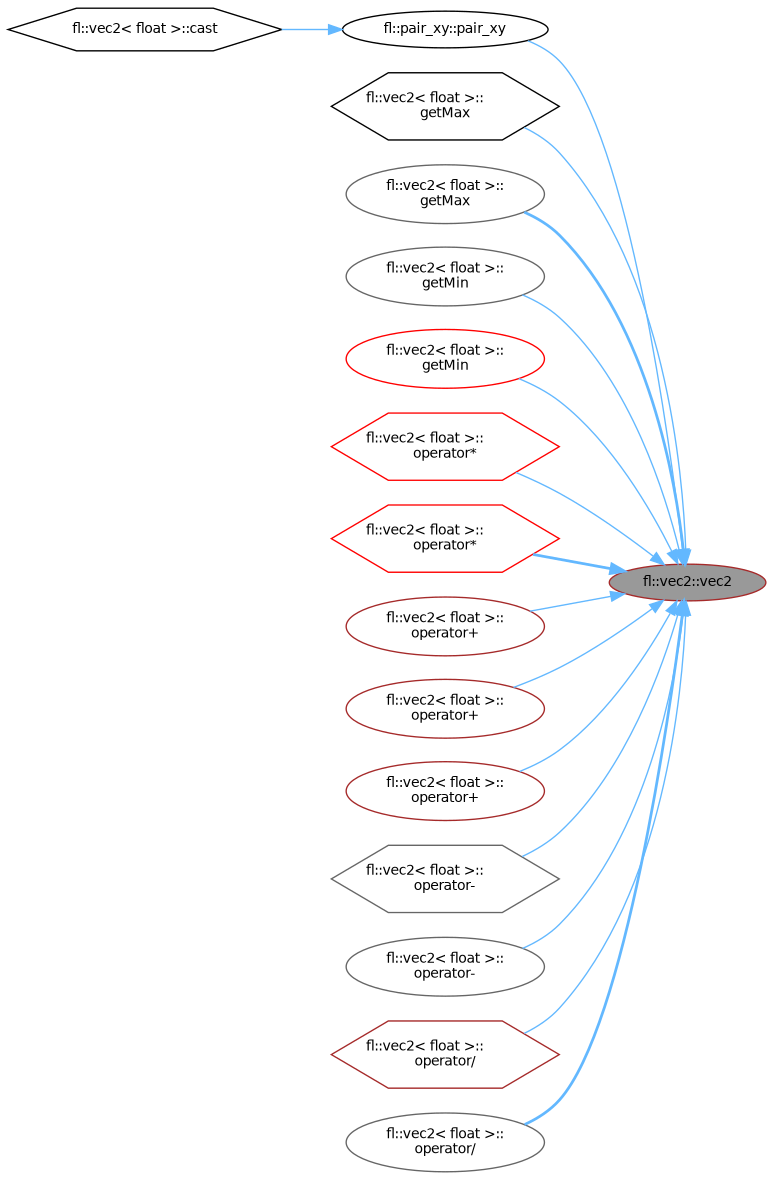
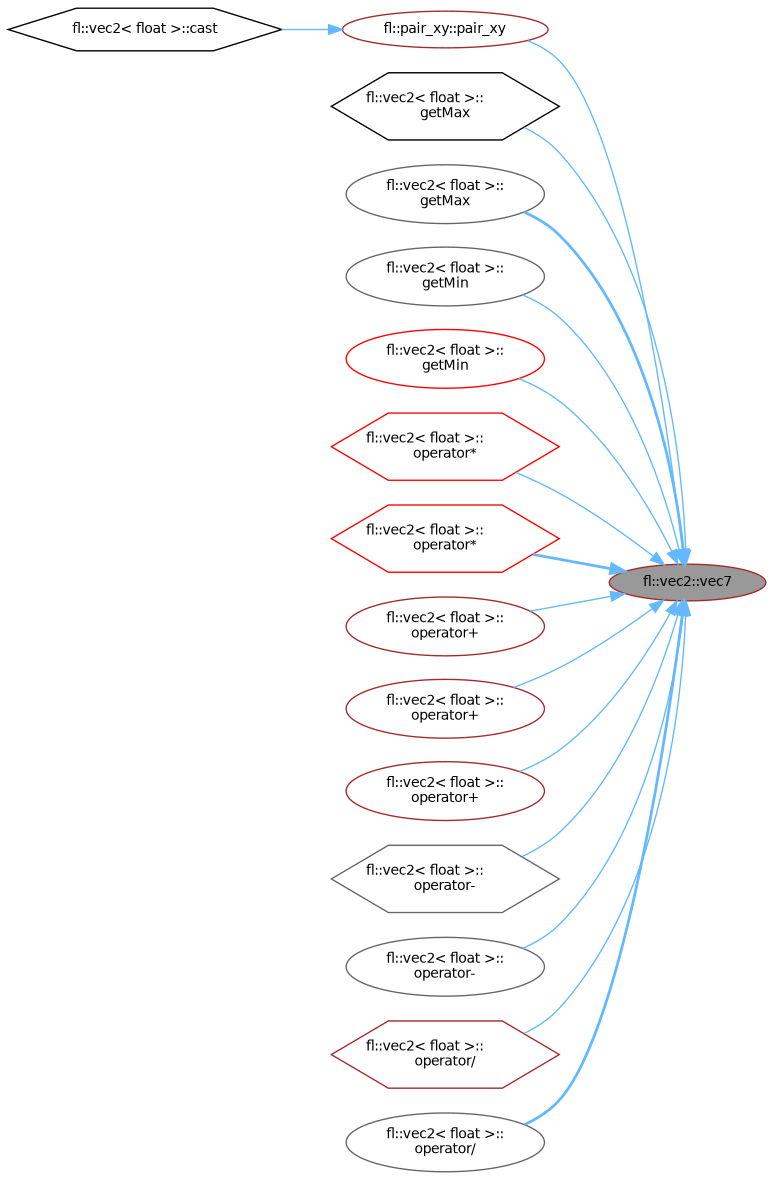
node "fl::pair_xy::pair_xy": color black -> brown
node "fl::vec2::vec2": label "fl::vec2::vec2" -> "fl::vec2::vec7"
